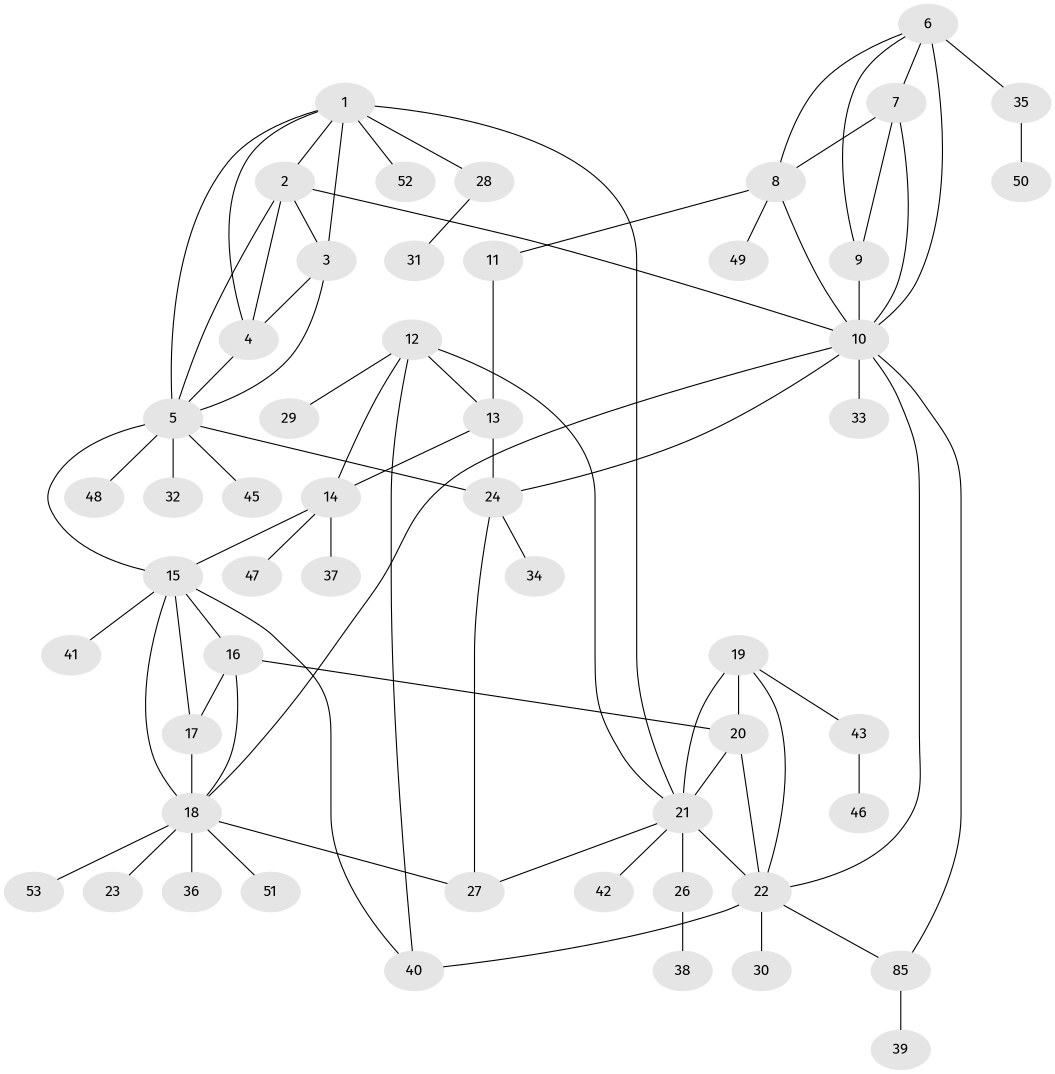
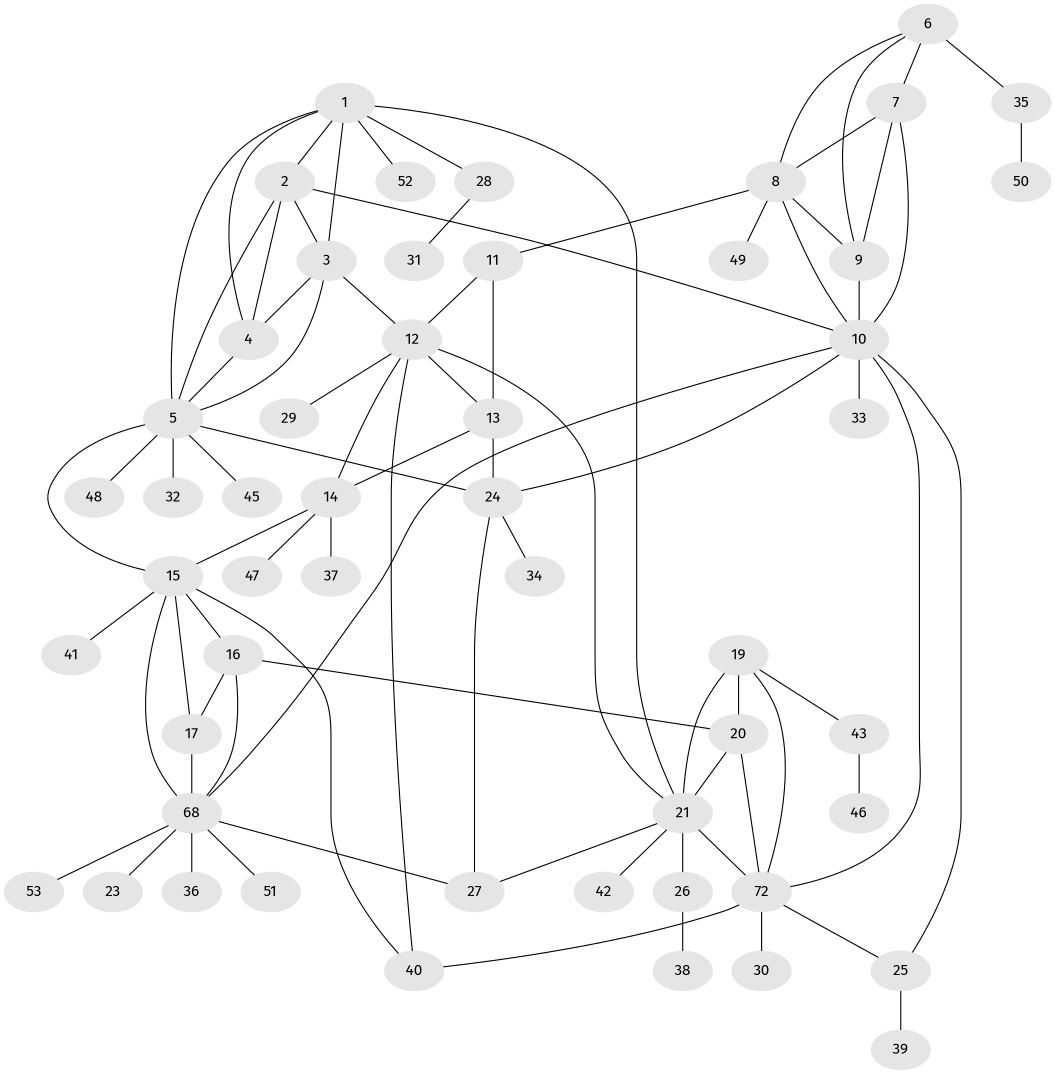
edge "6" -- "10": removed
edge "8" -- "9": added
edge "3" -- "12": added
edge "11" -- "12": added
node "18": label "18" -> "68"
node "22": label "22" -> "72"
node "85": label "85" -> "25"
